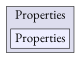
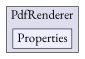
cluster "Properties": label "Properties" -> "PdfRenderer"
